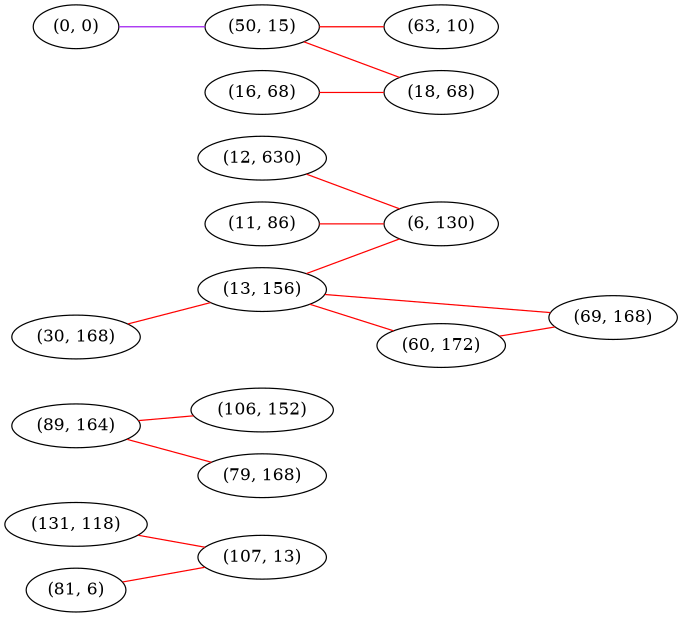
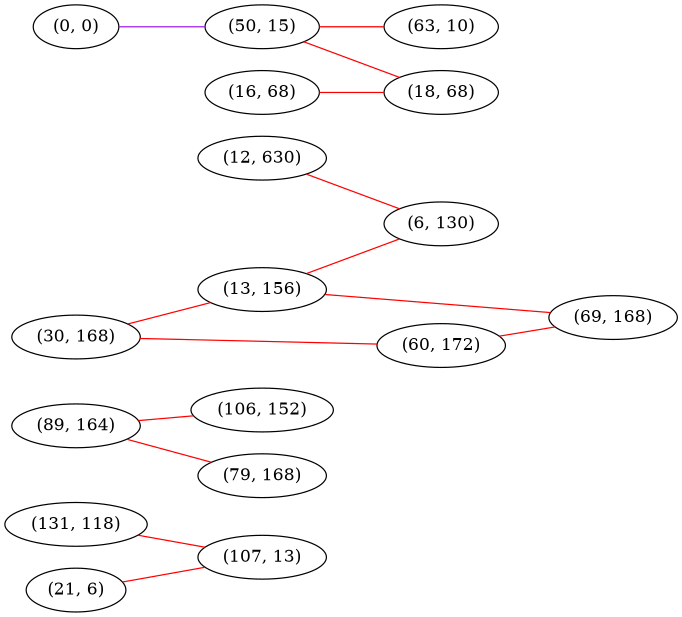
node "(11, 86)": removed
edge "(13, 156)" -- "(60, 172)": now "(30, 168)" -- "(60, 172)"
node "(81, 6)": label "(81, 6)" -> "(21, 6)"
